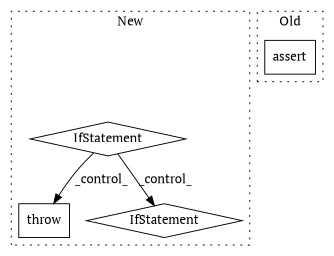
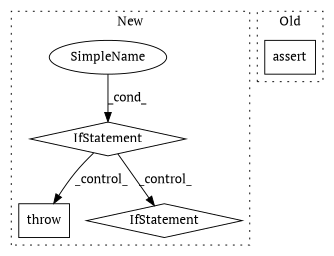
node "SimpleName": added
